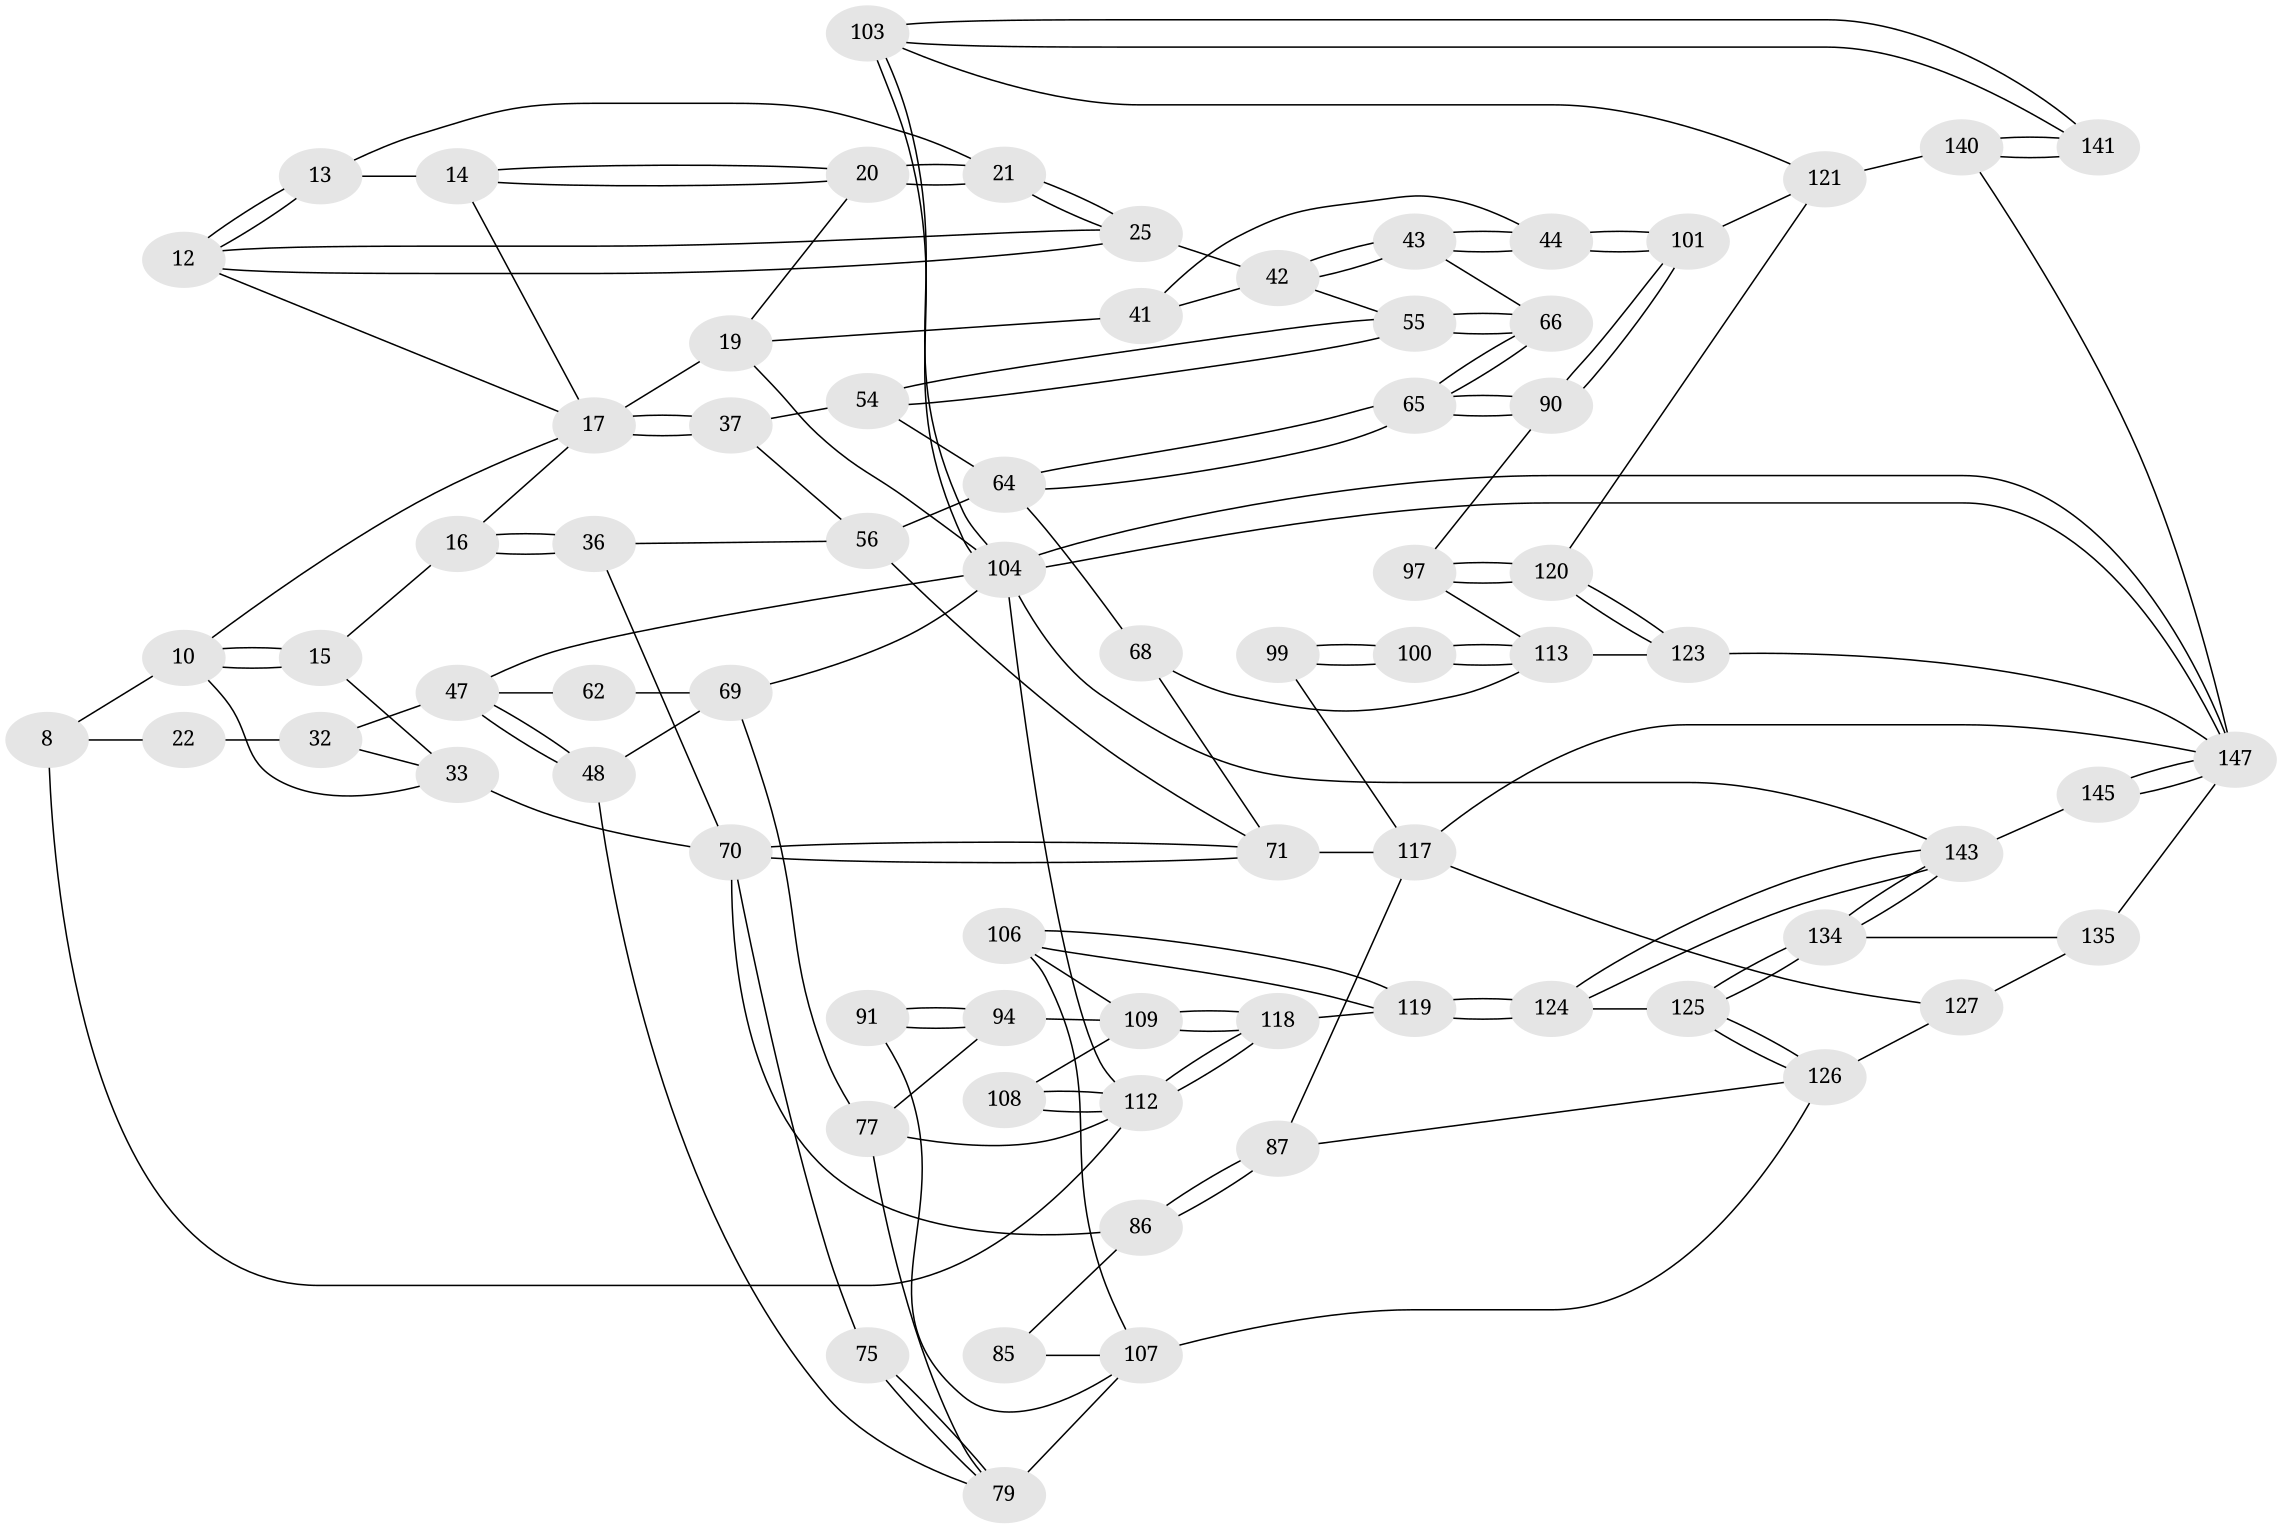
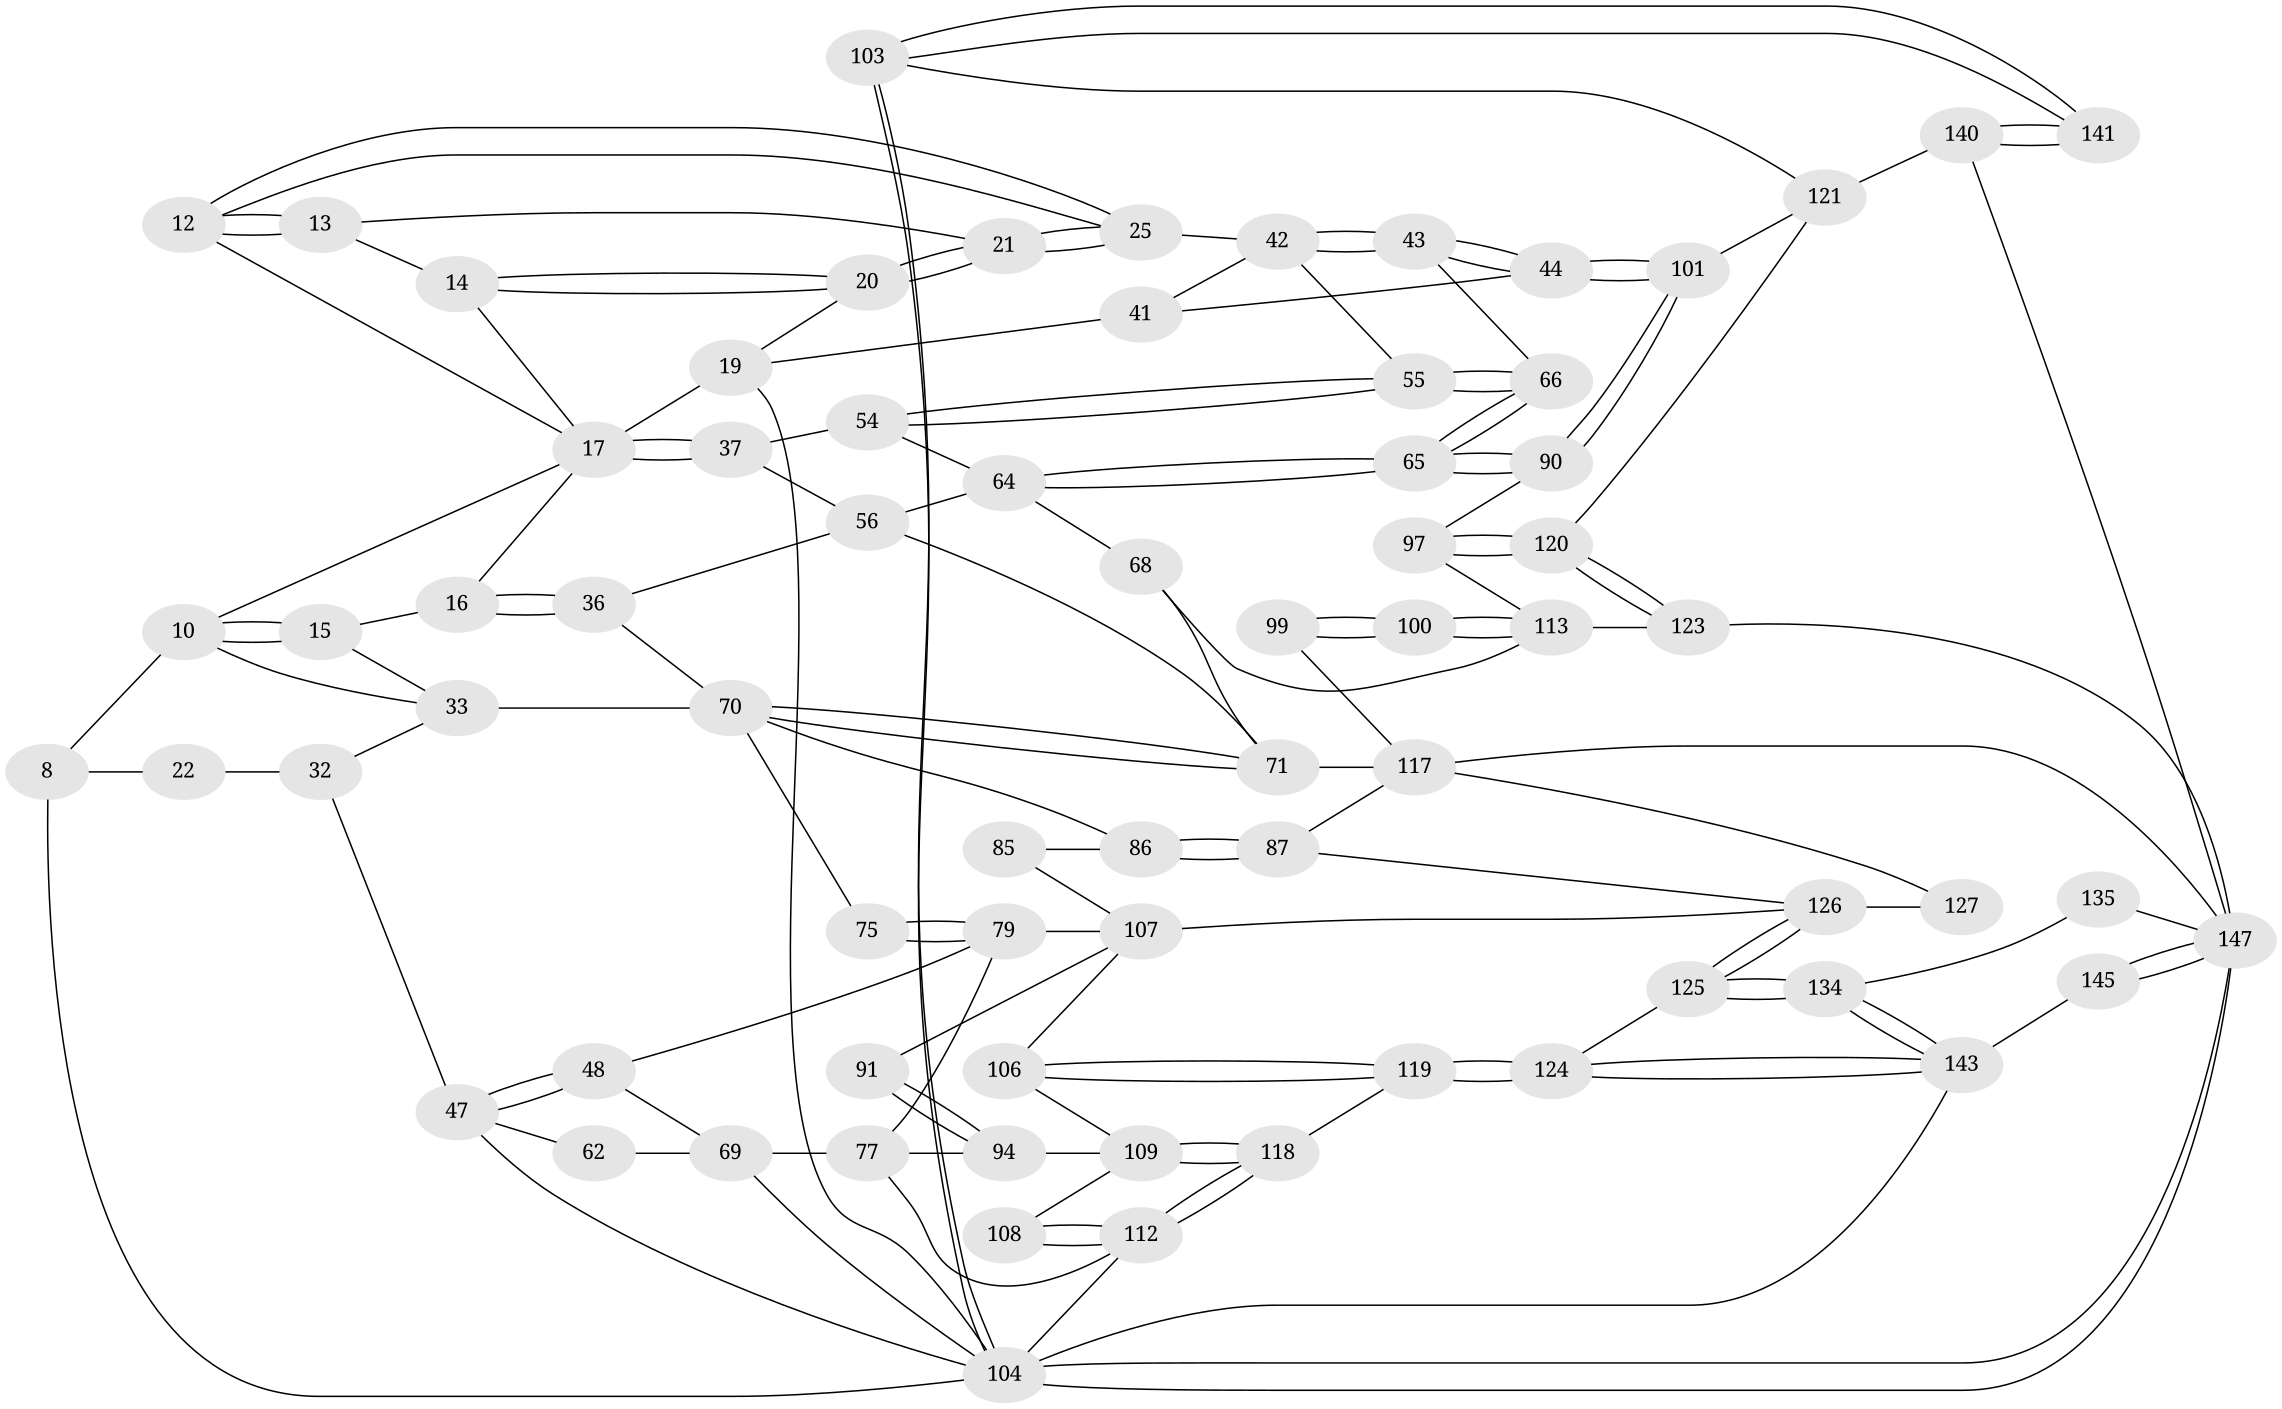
edge "135" -- "127": removed
edge "8" -- "112": now "8" -- "104"
